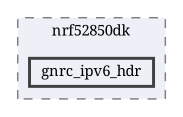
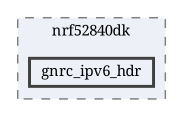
cluster "nrf52850dk": label "nrf52850dk" -> "nrf52840dk"
